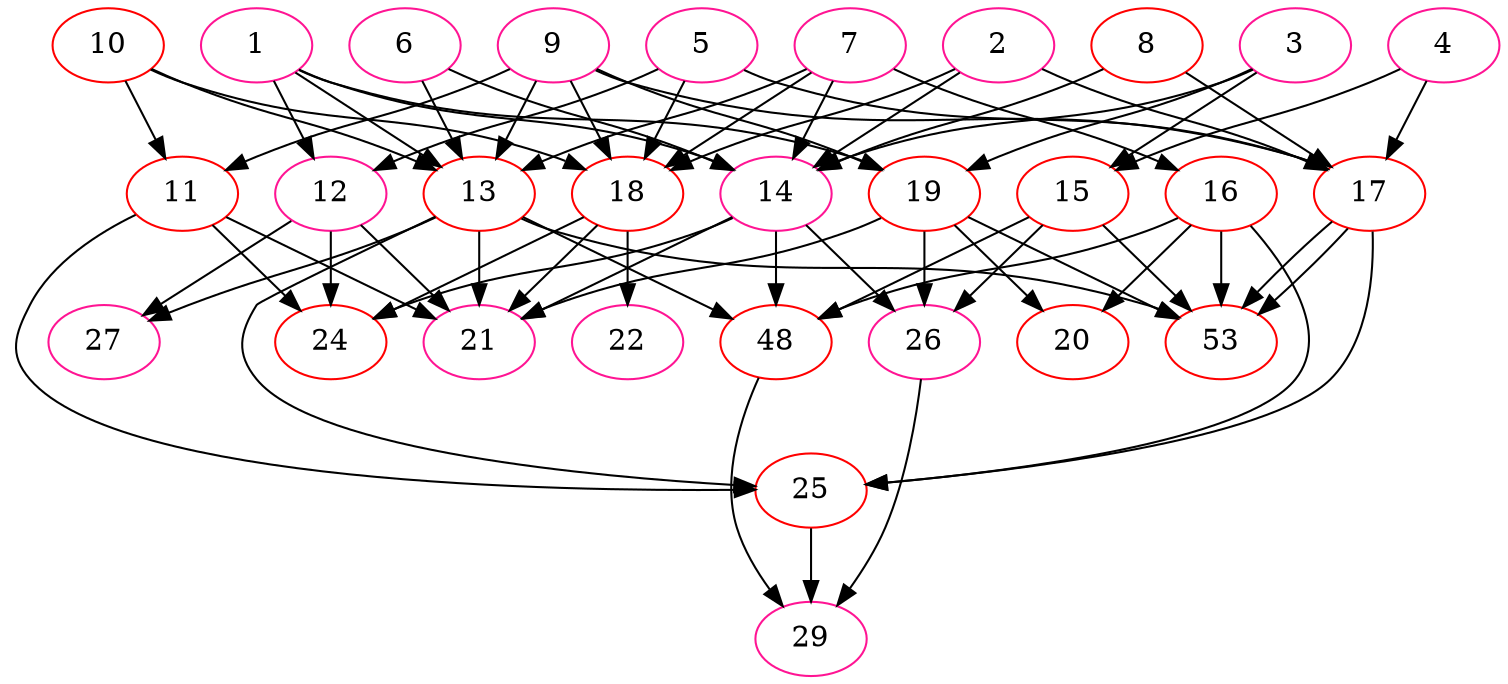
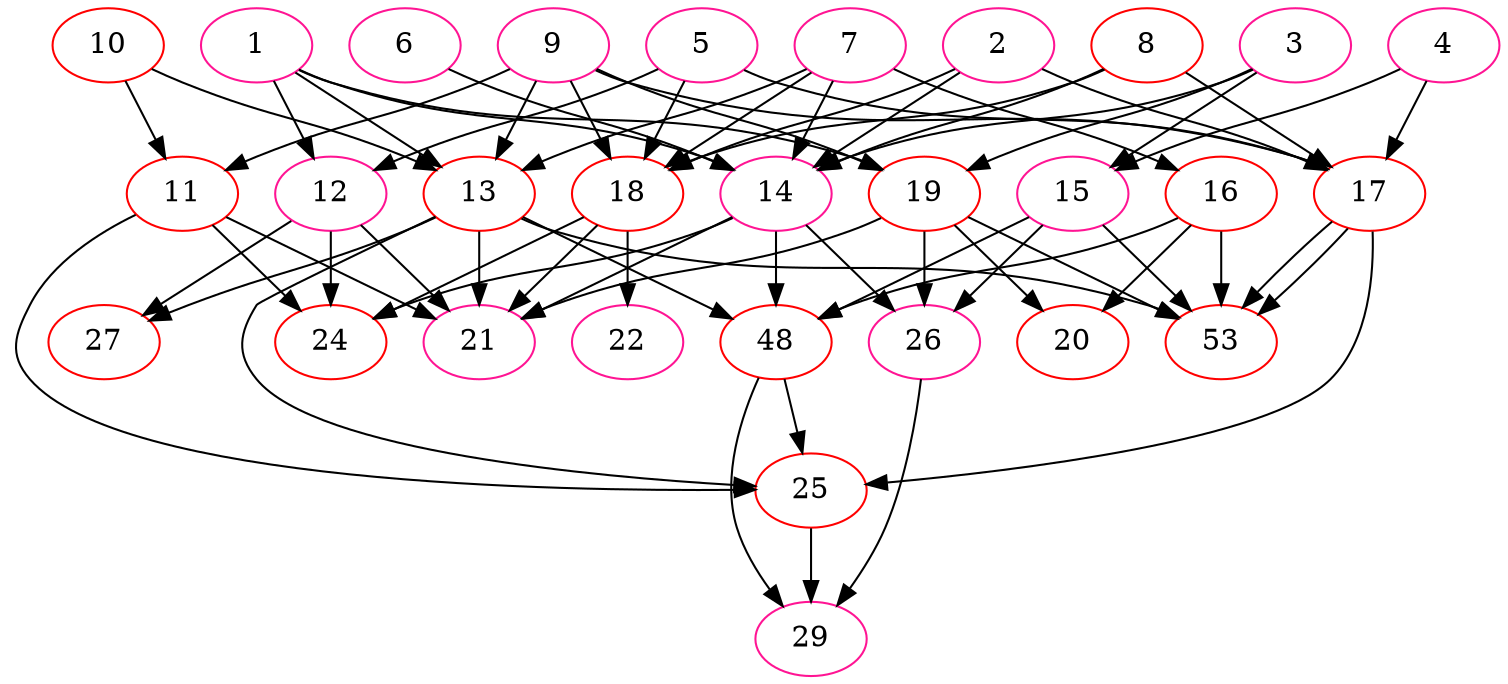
edge "6" -> "13": removed
edge "10" -> "18": now "8" -> "18"
node "15": color red -> deeppink
node "27": color deeppink -> red
edge "16" -> "25": now "48" -> "25"
